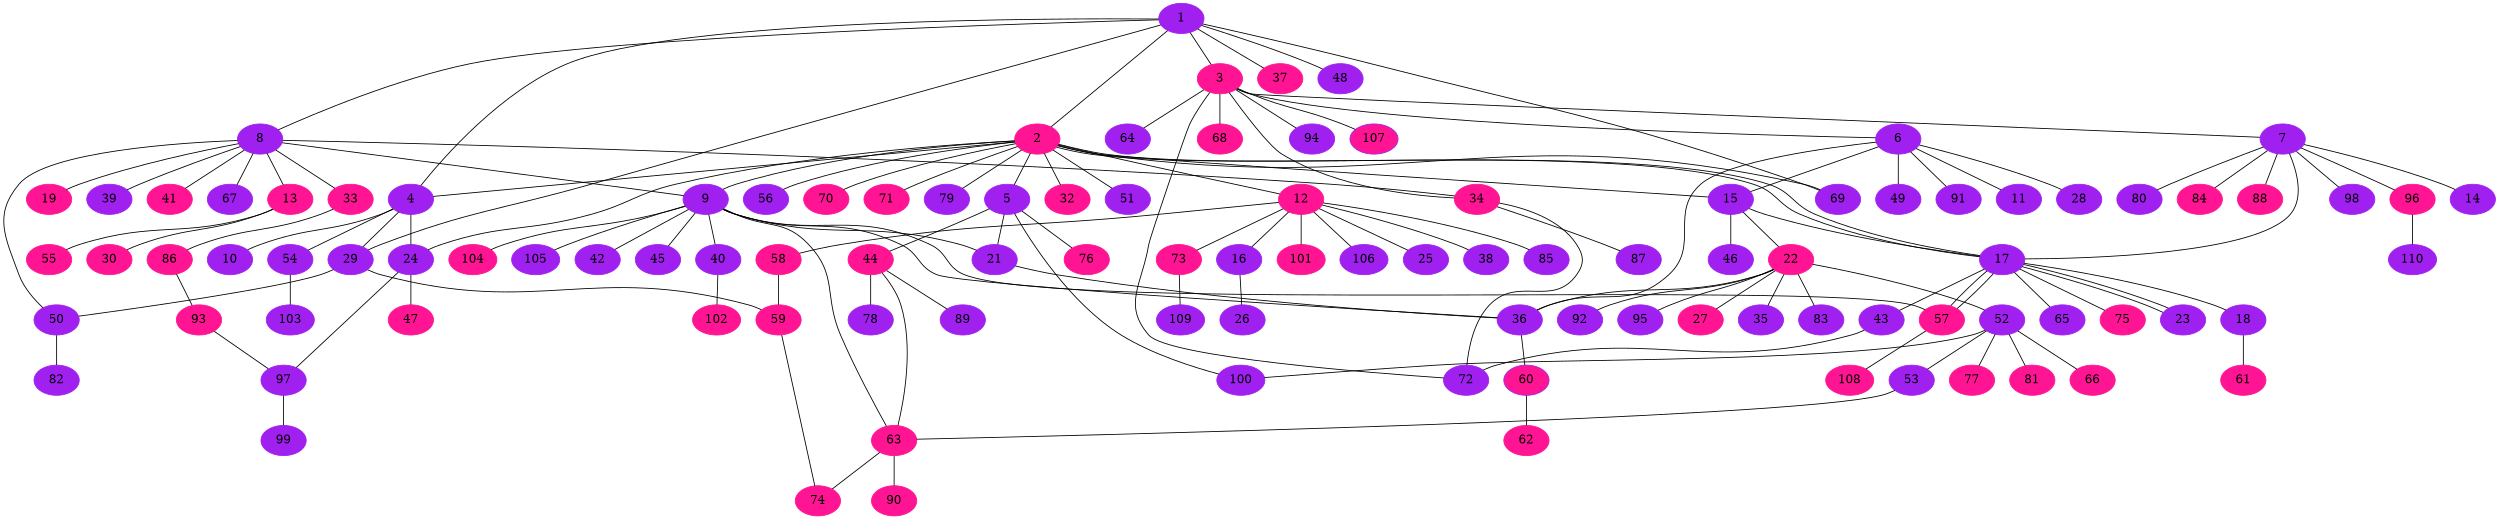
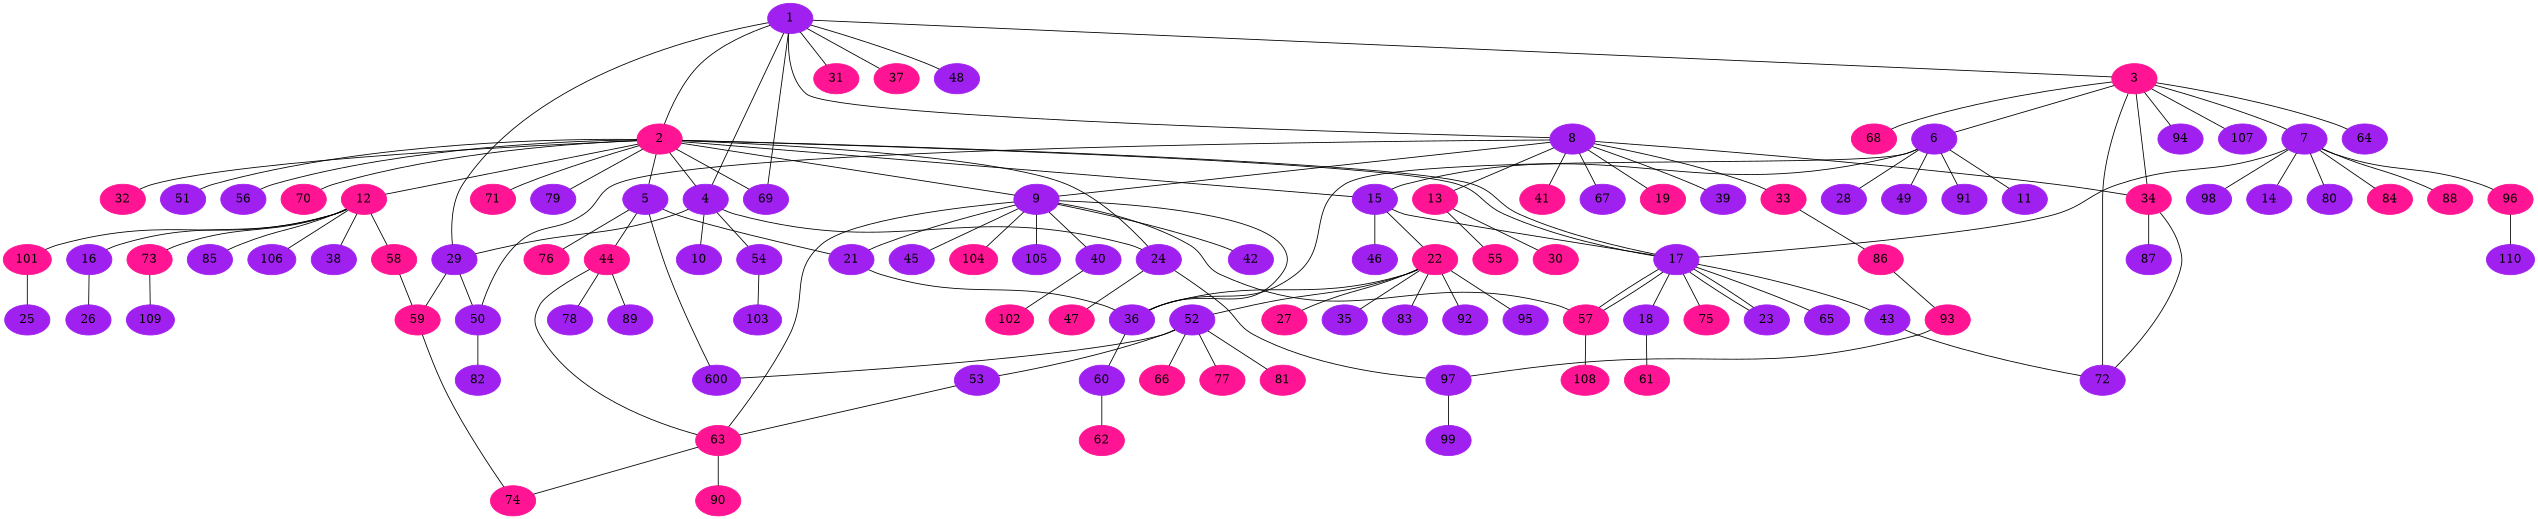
node "31": added
node "107": fillcolor deeppink -> purple
edge "12" -- "25": now "101" -- "25"
node "100": label "100" -> "600"
node "60": fillcolor deeppink -> purple
